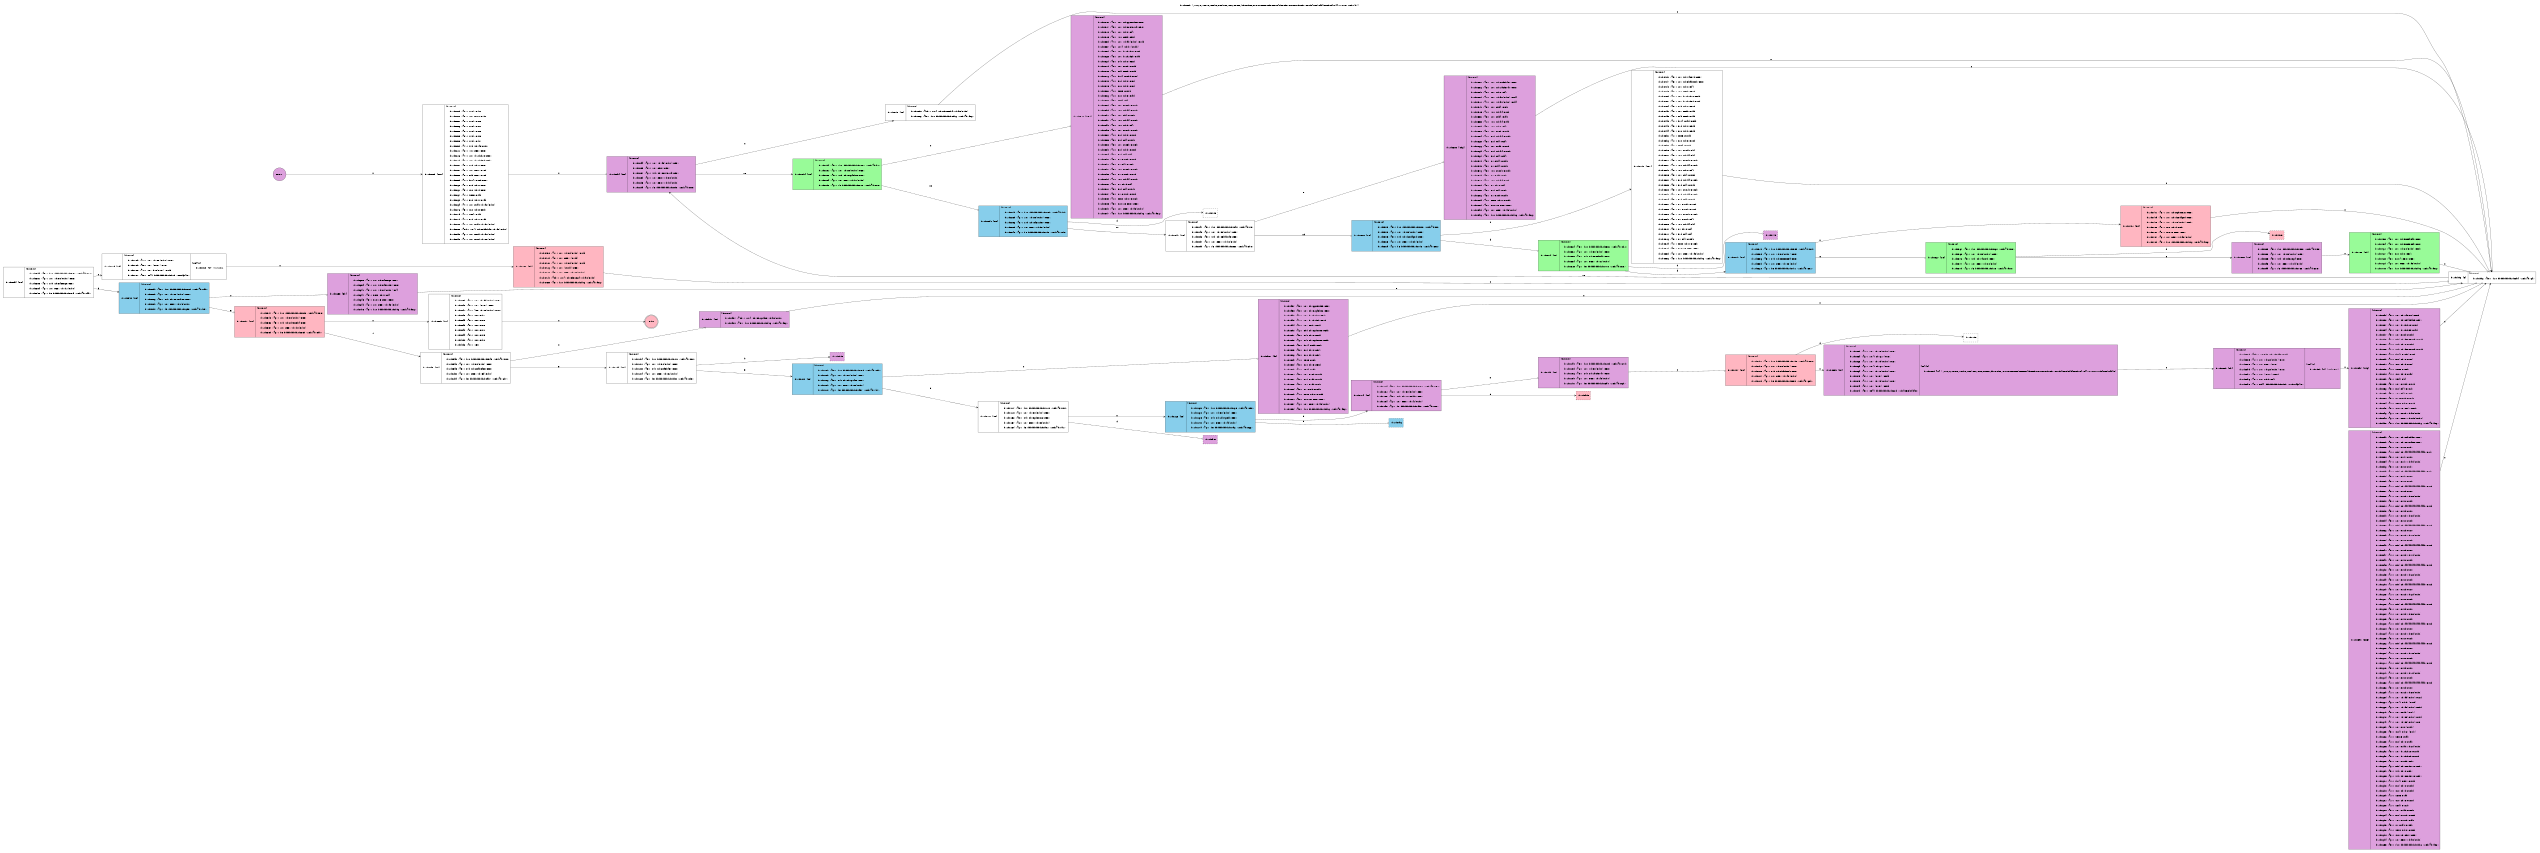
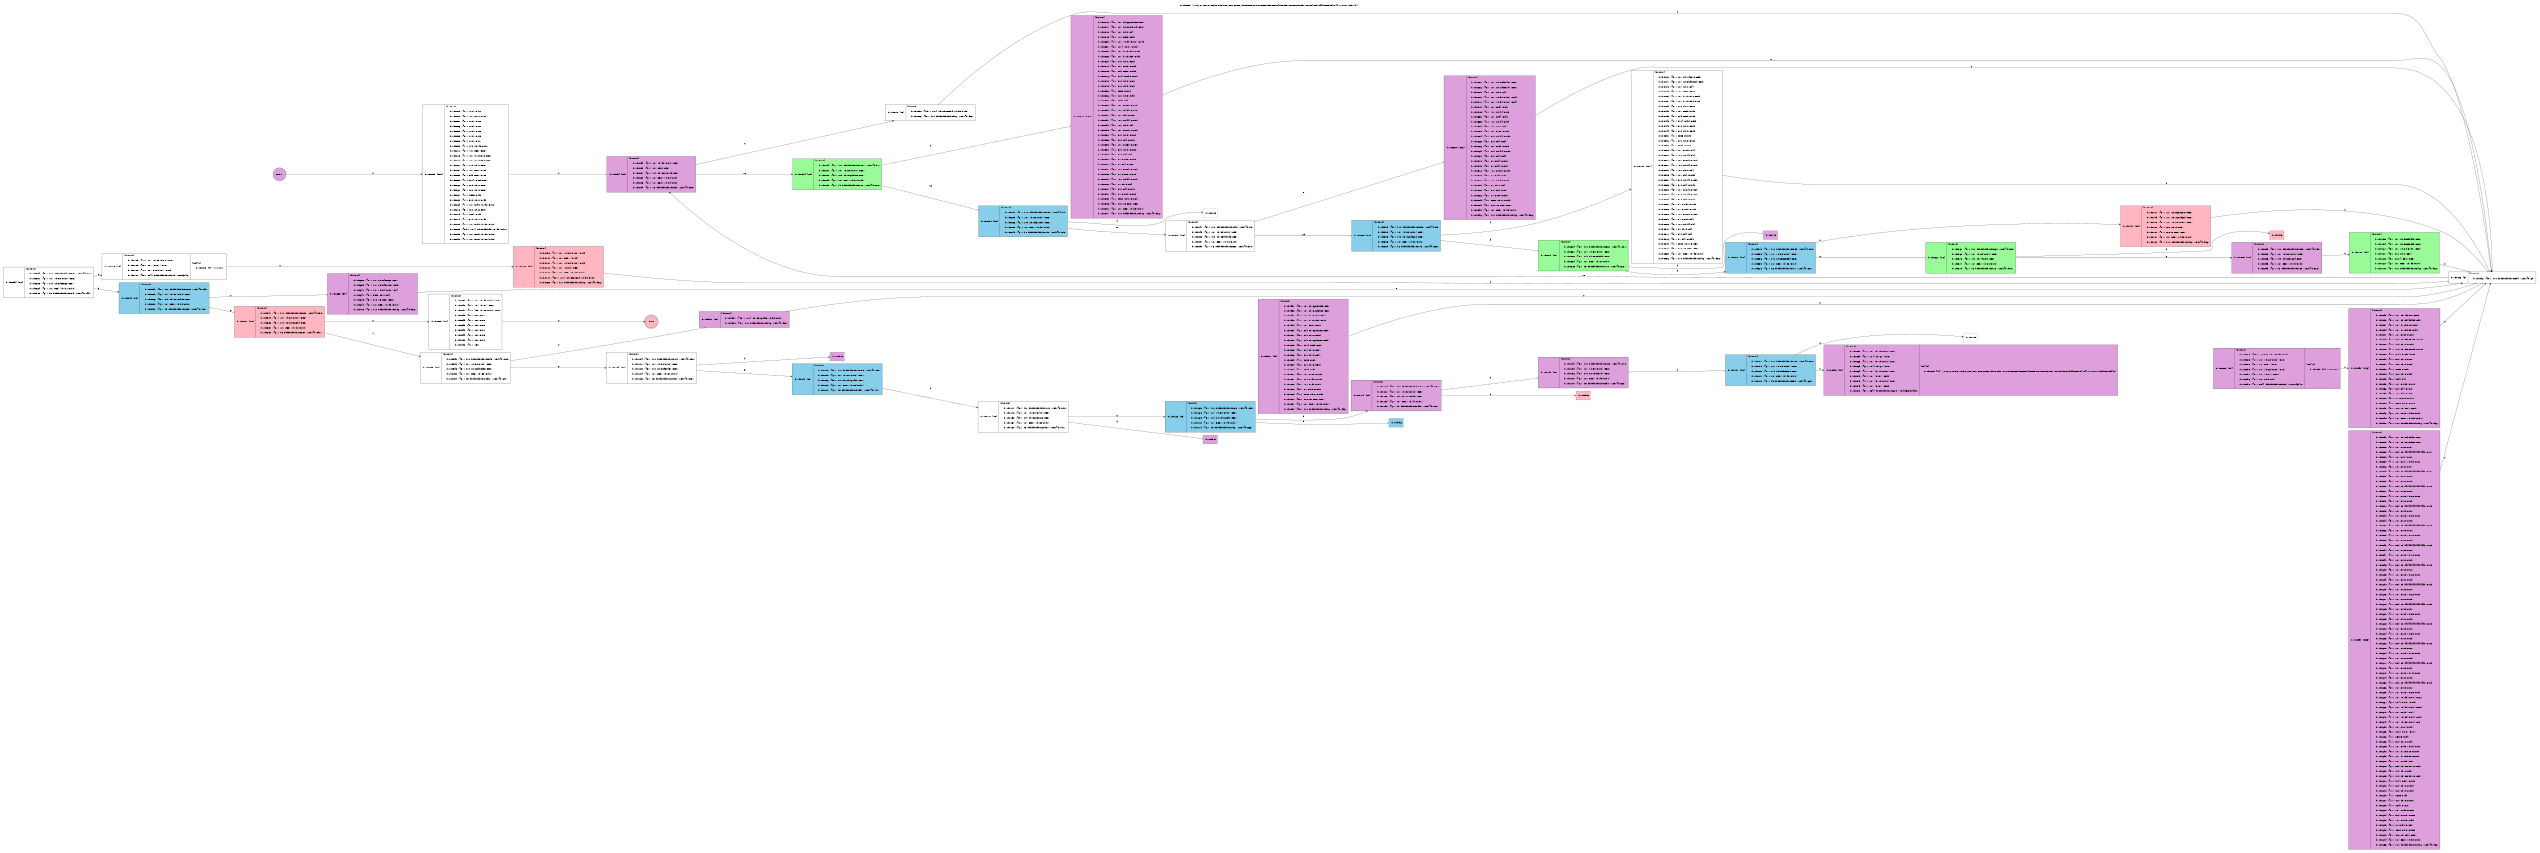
edge "0x40142b [28]" -> "0x4019e7 [91]": removed, label "1"
edge "0x40185b [37]" -> "0x401880 [29]": removed, label "1"
node "0x4014b7 [28]": fillcolor lightpink -> skyblue
